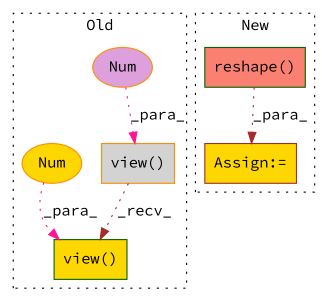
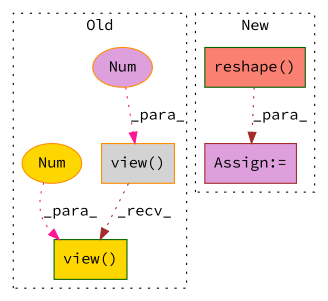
node "Assign:=": fillcolor gold -> plum
